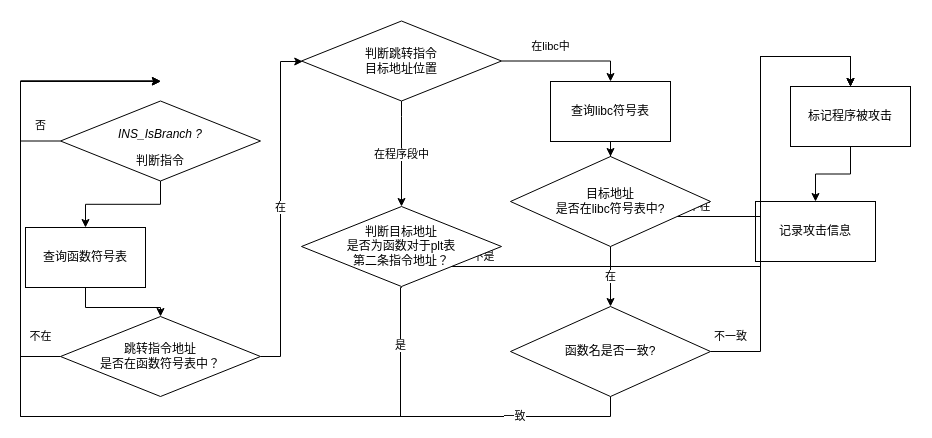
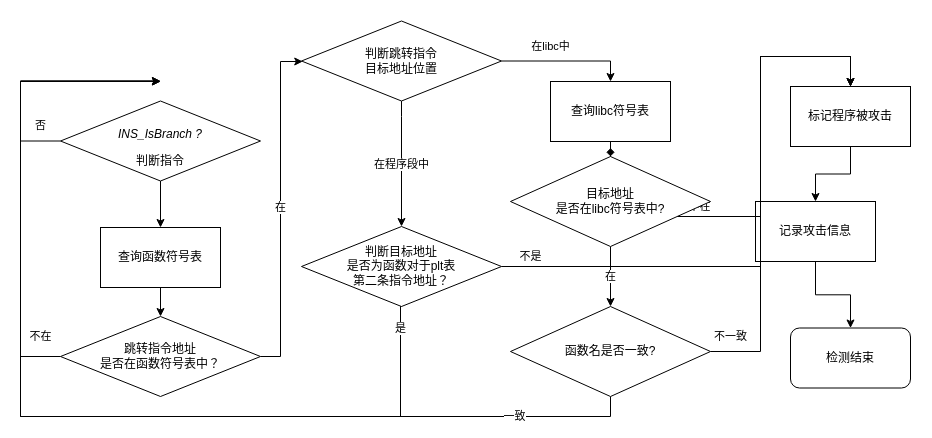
edge "查询libc符号表" -> "目标地址 是否在libc符号表中?": arrowhead classic -> diamond
node "判断目标地址 是否为函数对于plt表 第二条指令地址？": moved (402, 247) -> (402, 267)
node "查询函数符号表": moved (86, 258) -> (161, 258)
edge "记录攻击信息" -> "检测结束": added
node "检测结束": added
